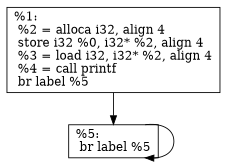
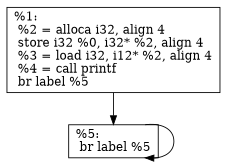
node "%1:": text "%3 = load i32, i32* %2, align 4" -> "%3 = load i32, i12* %2, align 4"
